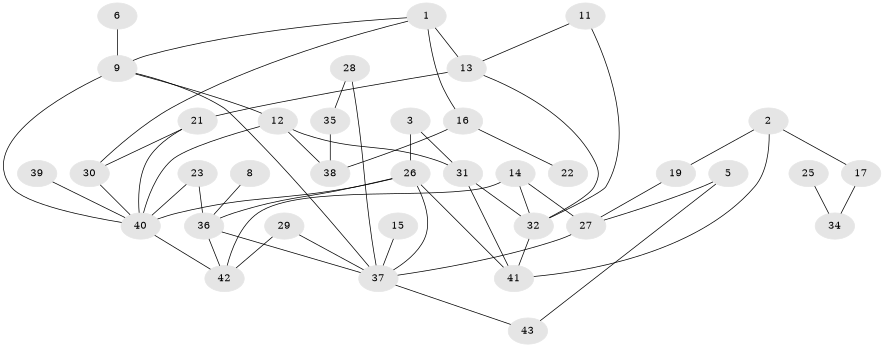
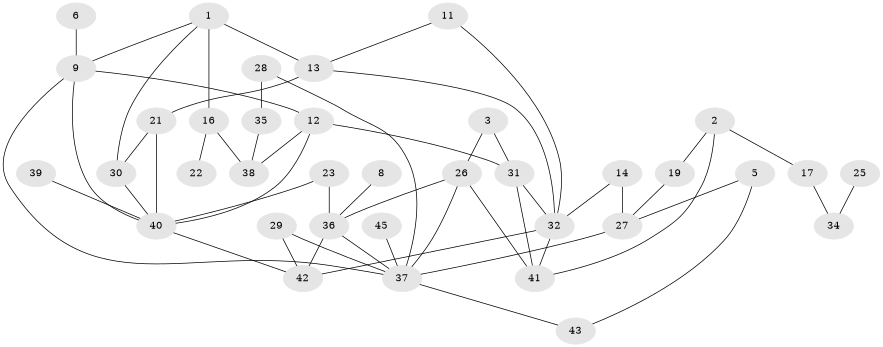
edge "14" -- "42": now "32" -- "42"
edge "26" -- "40": removed
node "15": label "15" -> "45"
